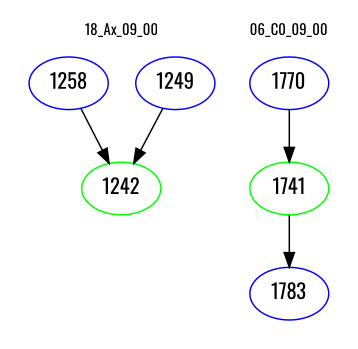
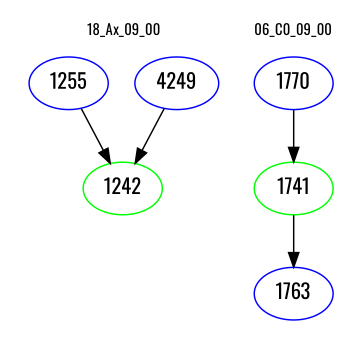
node "1258": label "1258" -> "1255"
node "1249": label "1249" -> "4249"
node "1783": label "1783" -> "1763"
